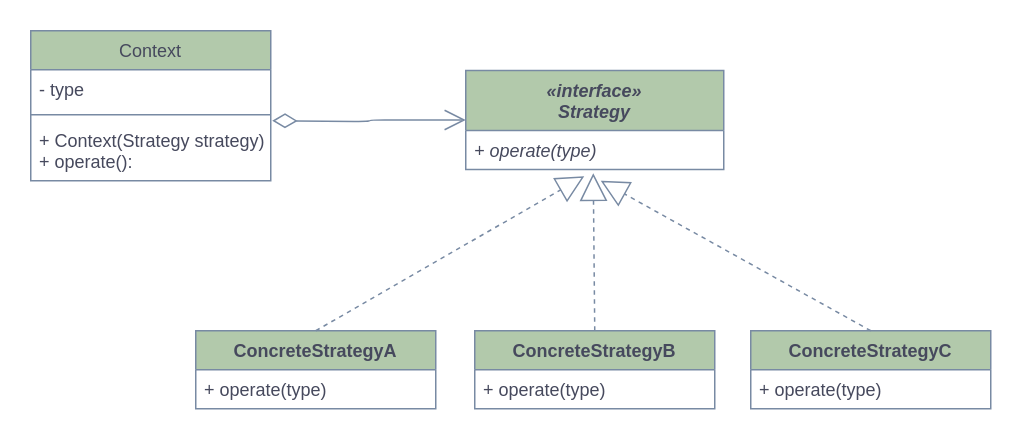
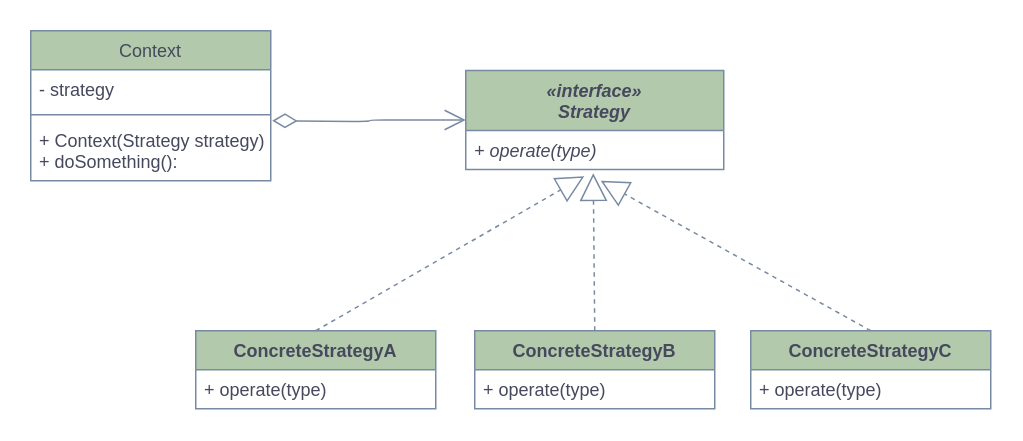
node "- type": label "- type" -> "- strategy"
node "+ Context(Strategy strategy) + operate():": label "+ Context(Strategy strategy) + operate():" -> "+ Context(Strategy strategy) + doSomething():"
